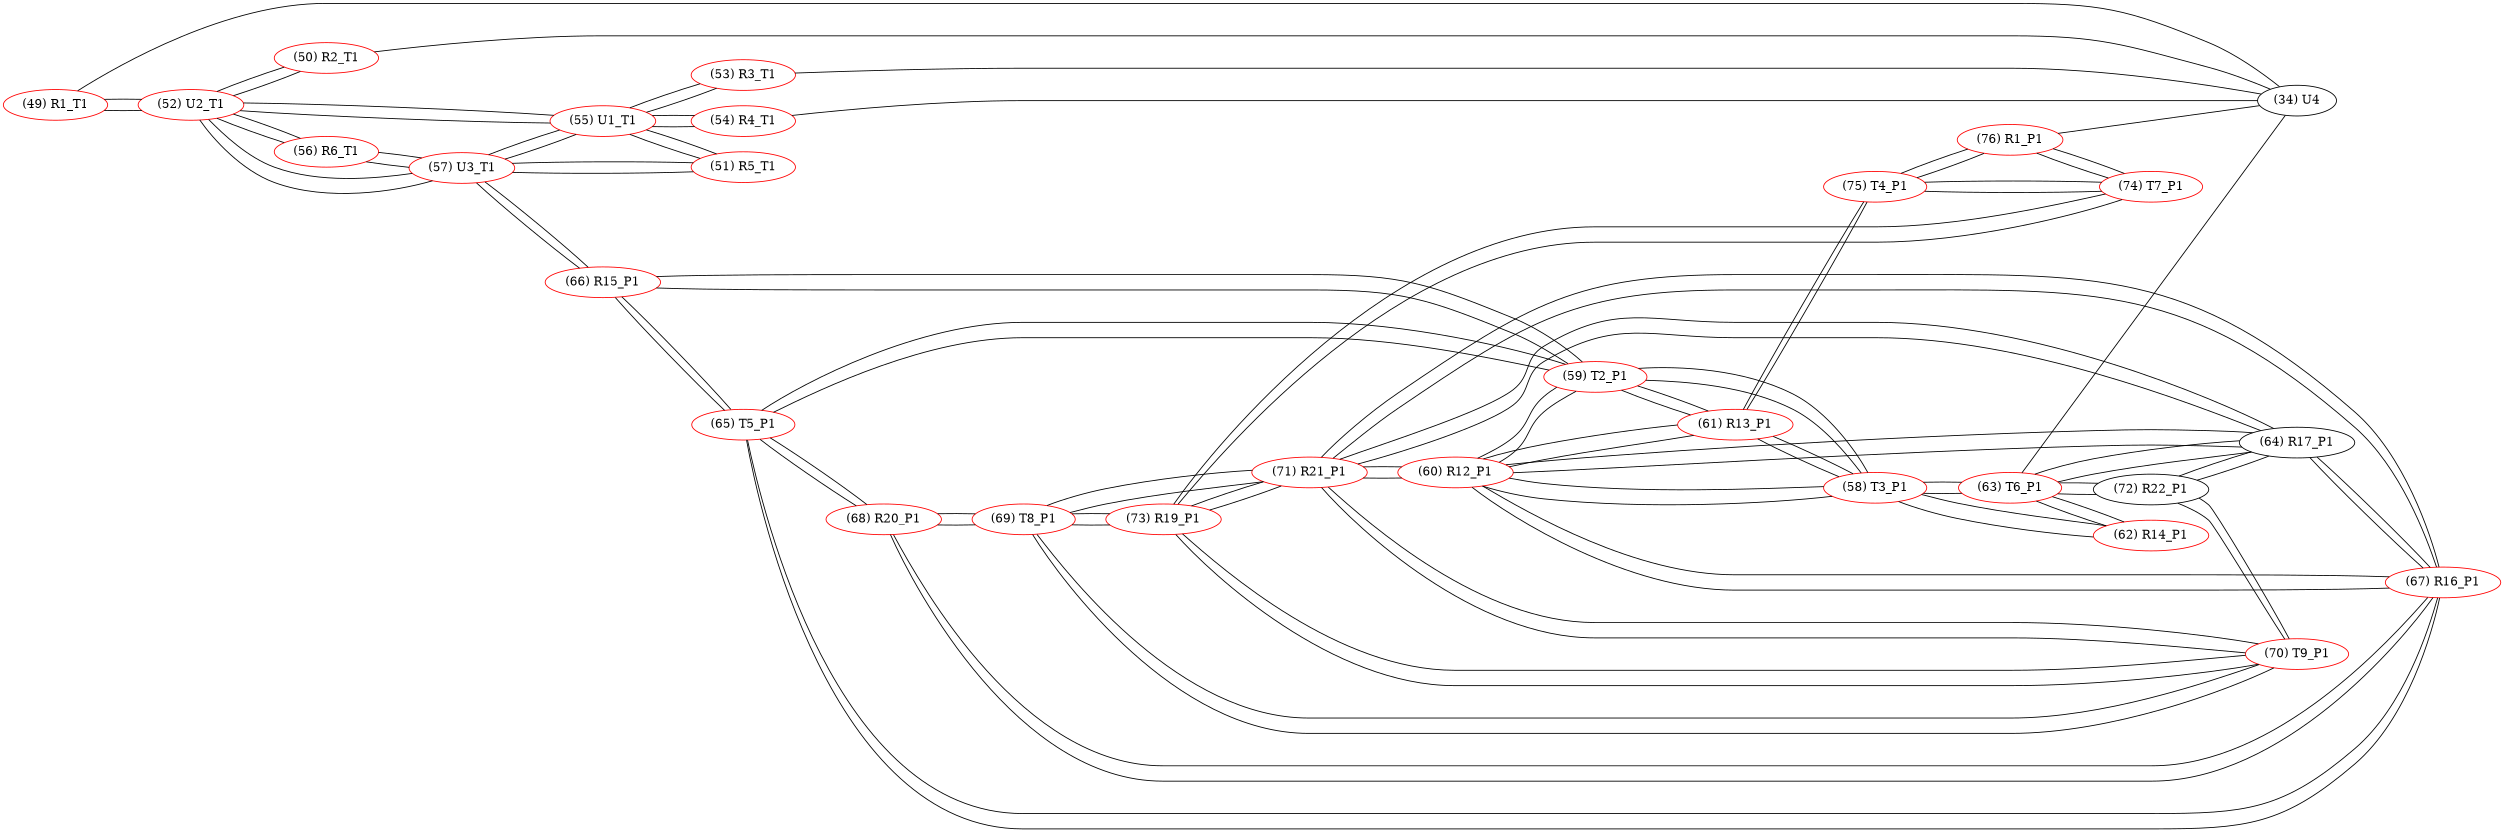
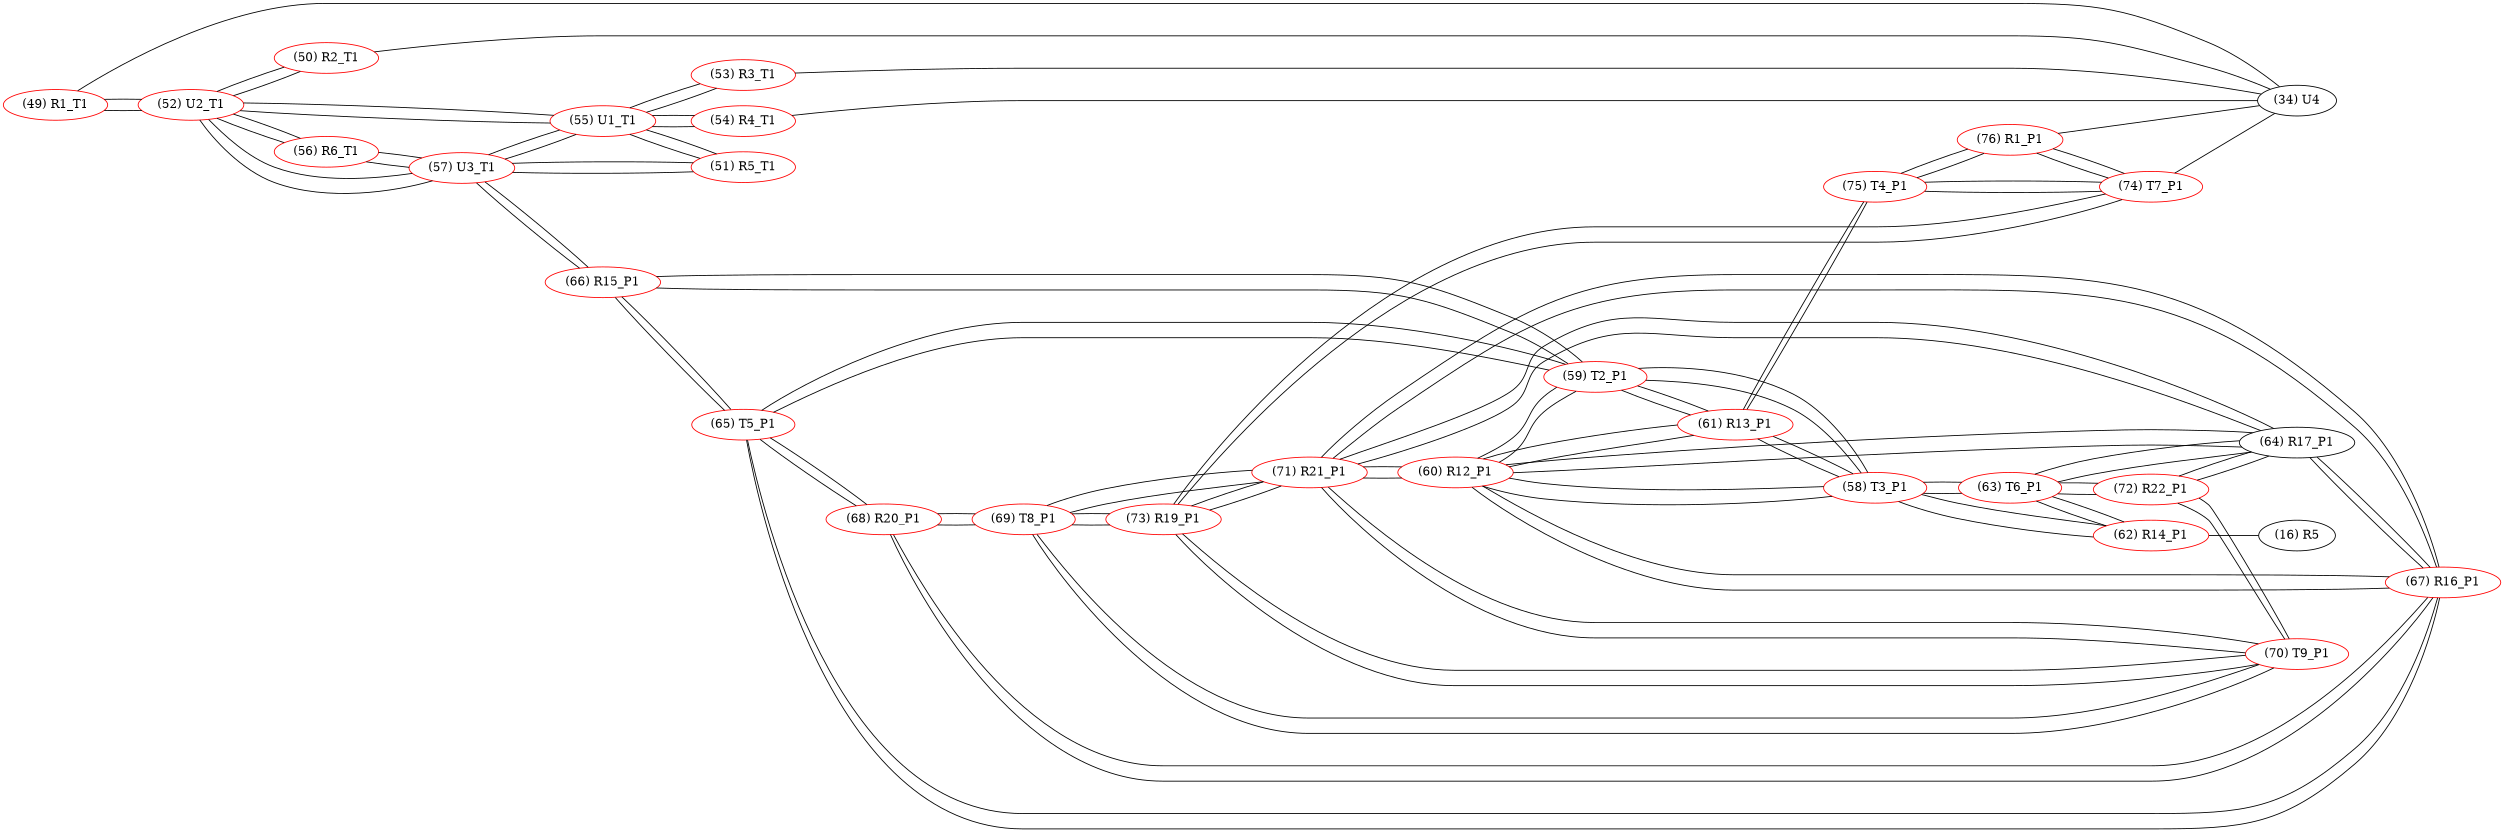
edge "(34) U4" -- "(63) T6_P1": now "(34) U4" -- "(74) T7_P1"
node "(72) R22_P1": color black -> red
node "(16) R5": added
